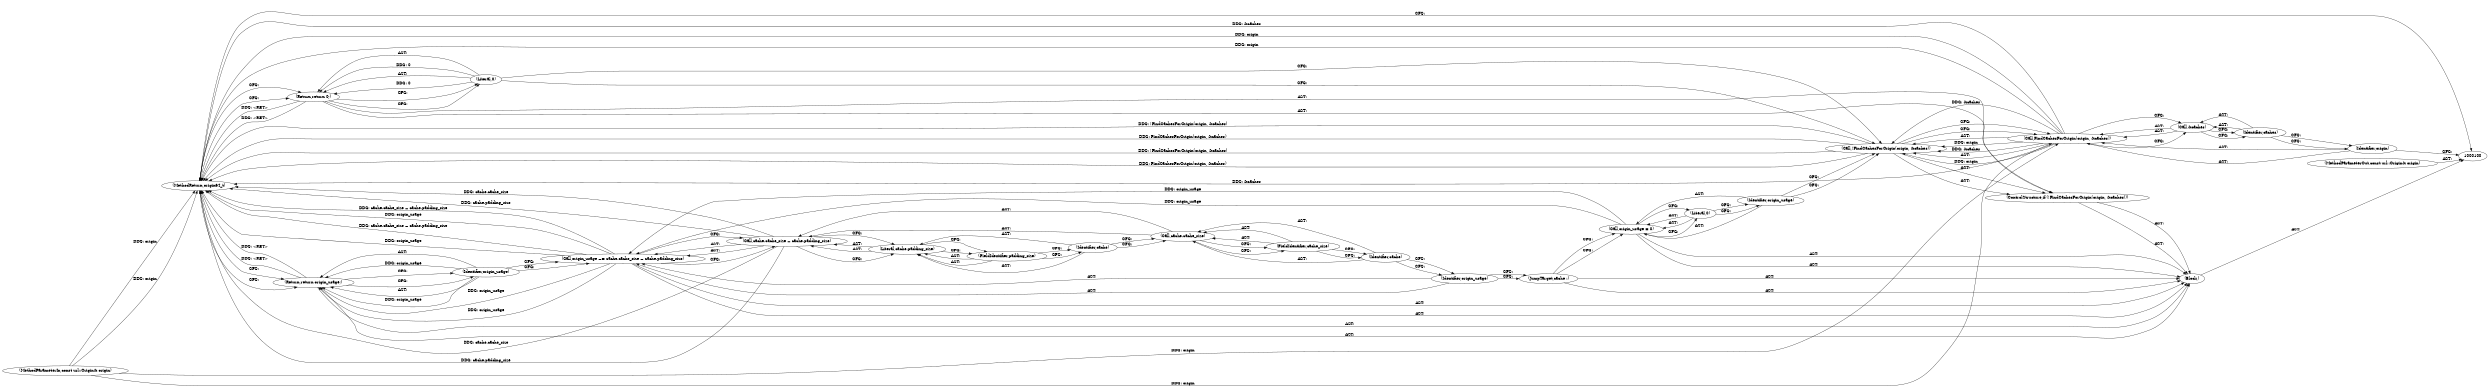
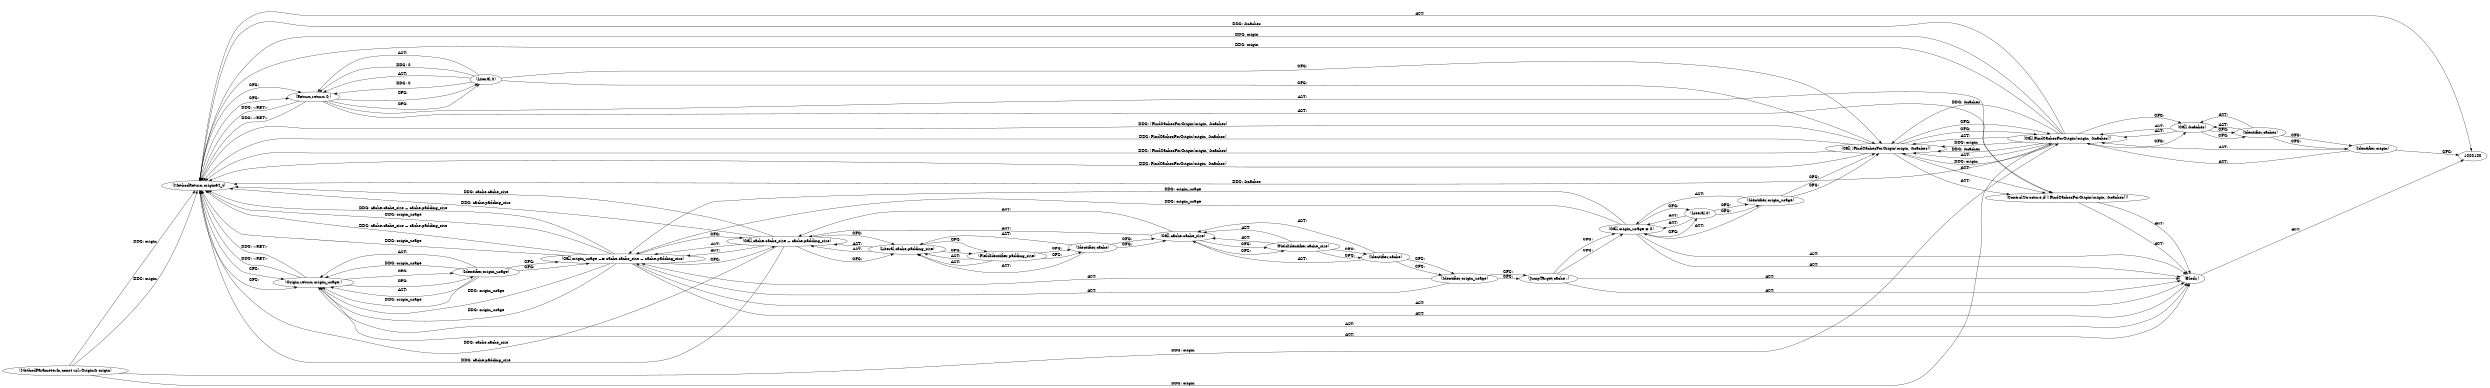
edge "(MethodReturn,origin64_t)" -> "1000100": label "CFG: " -> "AST: "
node "(MethodParameterOut,const url::Origin& origin)": removed
node "(Return,return origin_usage;)": label "(Return,return origin_usage;)" -> "(Origin,return origin_usage;)"
